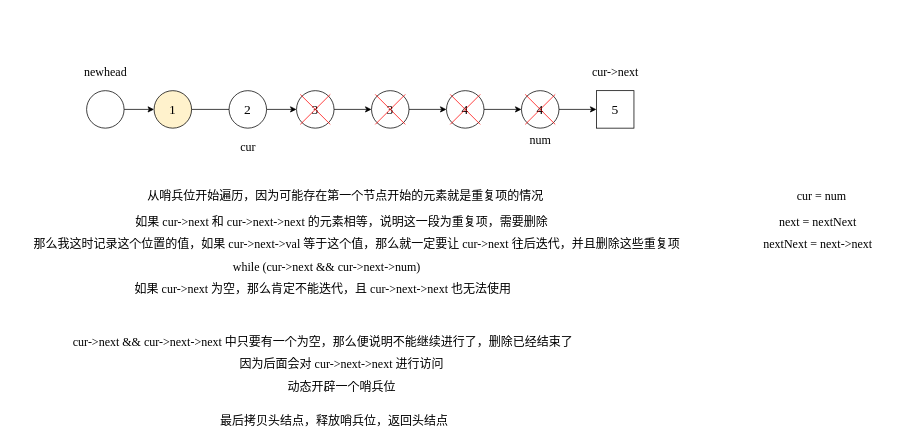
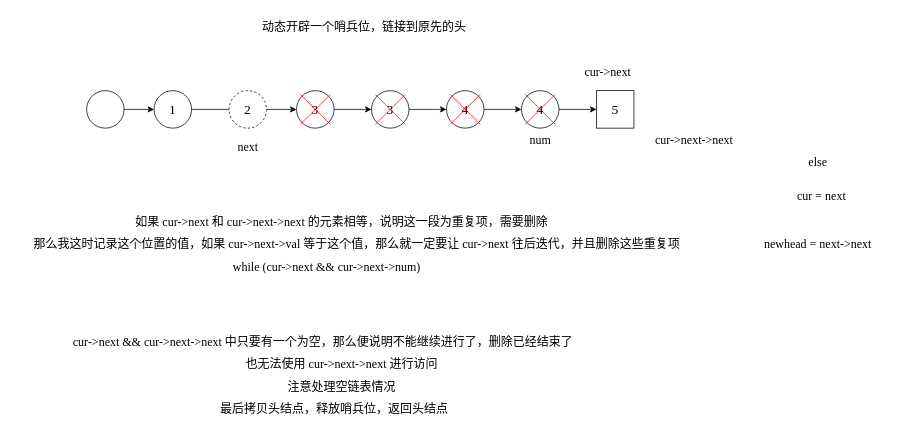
node "动态开辟一个哨兵位，链接到原先的头": added
node "newhead": removed
node "cur->next": moved (615, 72) -> (608, 72)
node "1": fillcolor #fff2cc -> #ffffff
node "2": style solid -> dashed
node "cur->next->next": added
node "cur": label "cur" -> "next"
node "else": added
node "从哨兵位开始遍历，因为可能存在第一个节点开始的元素就是重复项的情况": removed
node "cur = num": label "cur = num" -> "cur = next"
node "next = nextNext": removed
node "nextNext = next->next": label "nextNext = next->next" -> "newhead = next->next"
node "如果 cur->next 为空，那么肯定不能迭代，且 cur->next->next 也无法使用": removed
node "因为后面会对 cur->next->next 进行访问": label "因为后面会对 cur->next->next 进行访问" -> "也无法使用 cur->next->next 进行访问"
node "动态开辟一个哨兵位": label "动态开辟一个哨兵位" -> "注意处理空链表情况"
node "最后拷贝头结点，释放哨兵位，返回头结点": moved (334, 420) -> (334, 409)
